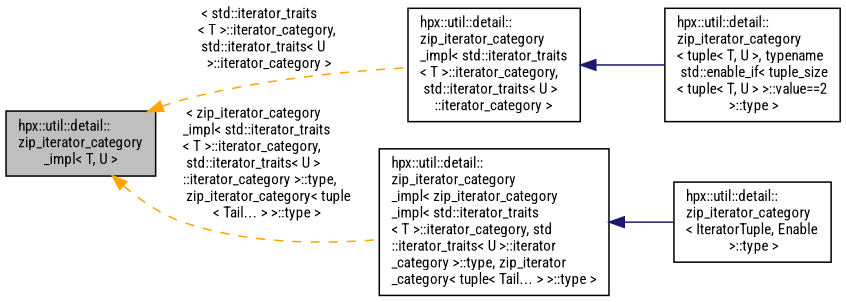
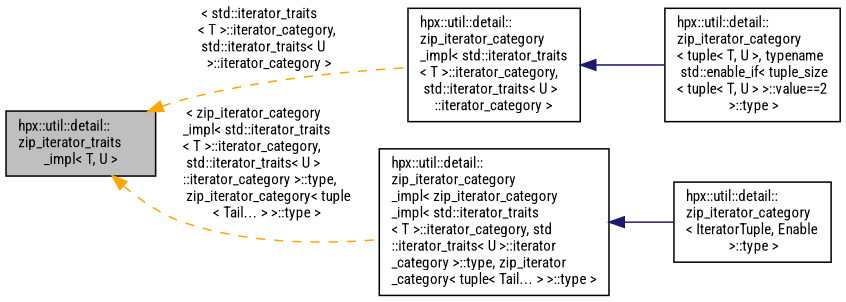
node "hpx::util::detail:: zip_iterator_category _impl< T, U >": label "hpx::util::detail:: zip_iterator_category _impl< T, U >" -> "hpx::util::detail:: zip_iterator_traits _impl< T, U >"
